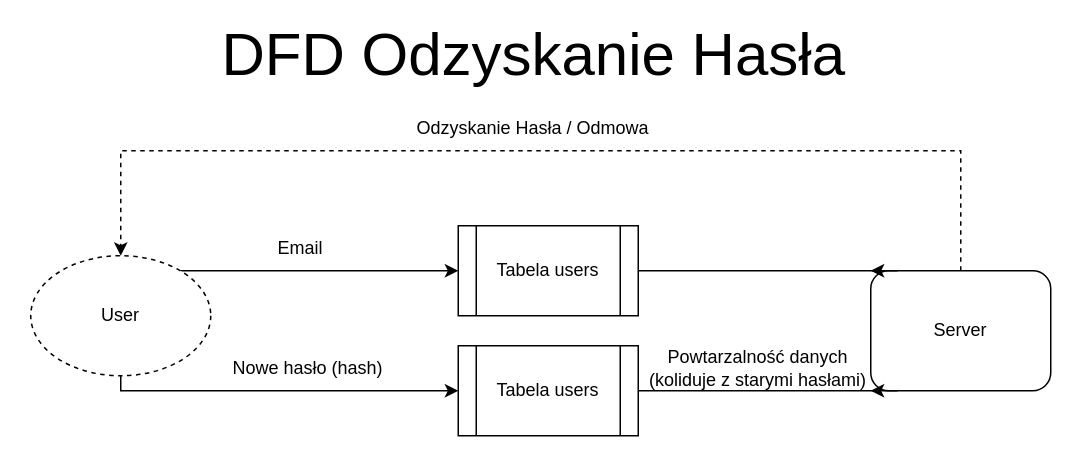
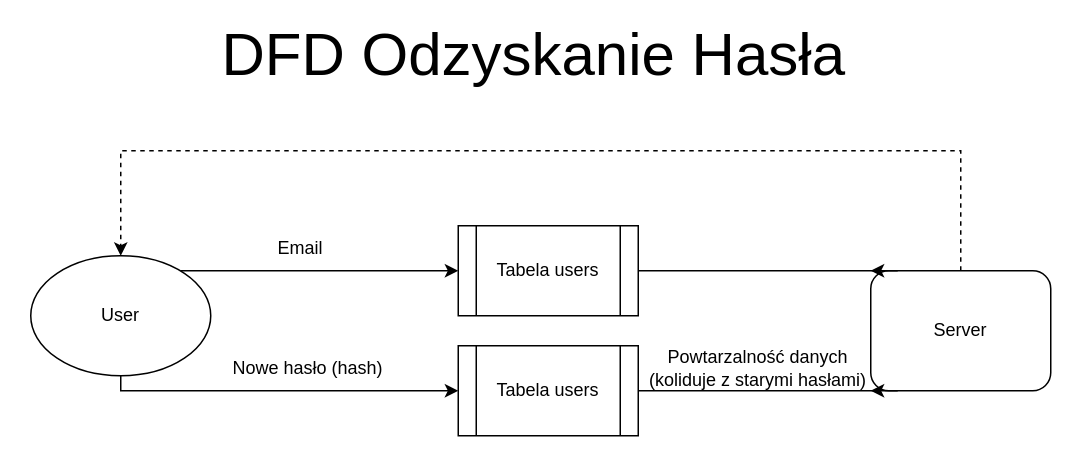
node "Odzyskanie Hasła / Odmowa": removed
node "User": style dashed -> solid
